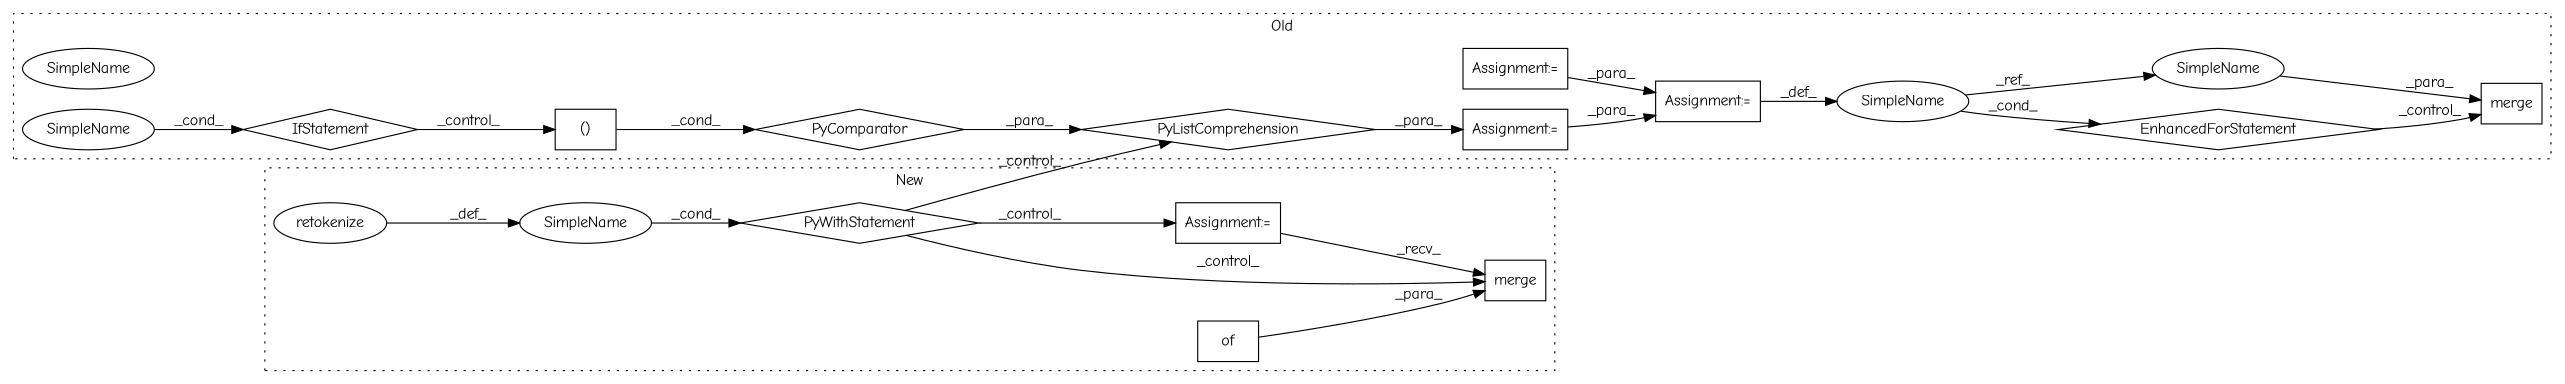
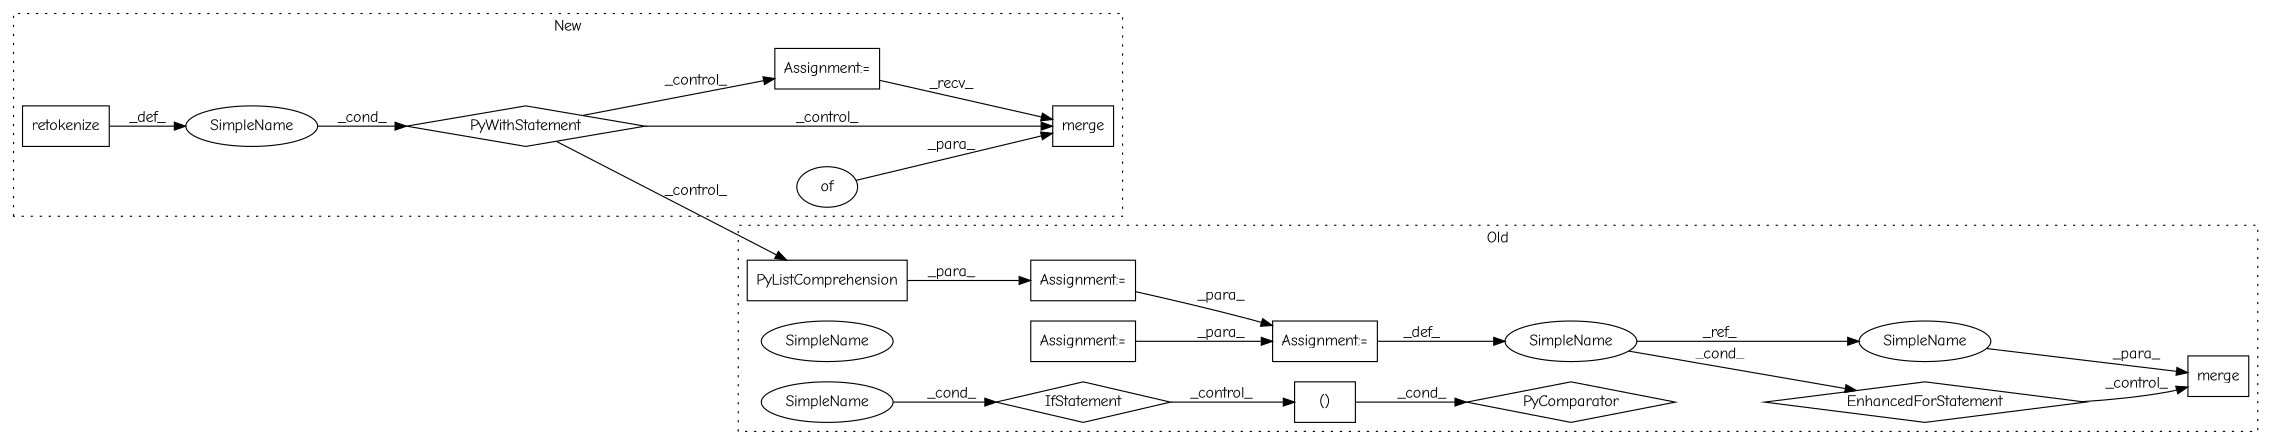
edge "PyComparator" -> "PyListComprehension": removed, label "_para_"
node "PyListComprehension": shape diamond -> box
node "retokenize": shape ellipse -> box
node "of": shape box -> ellipse
